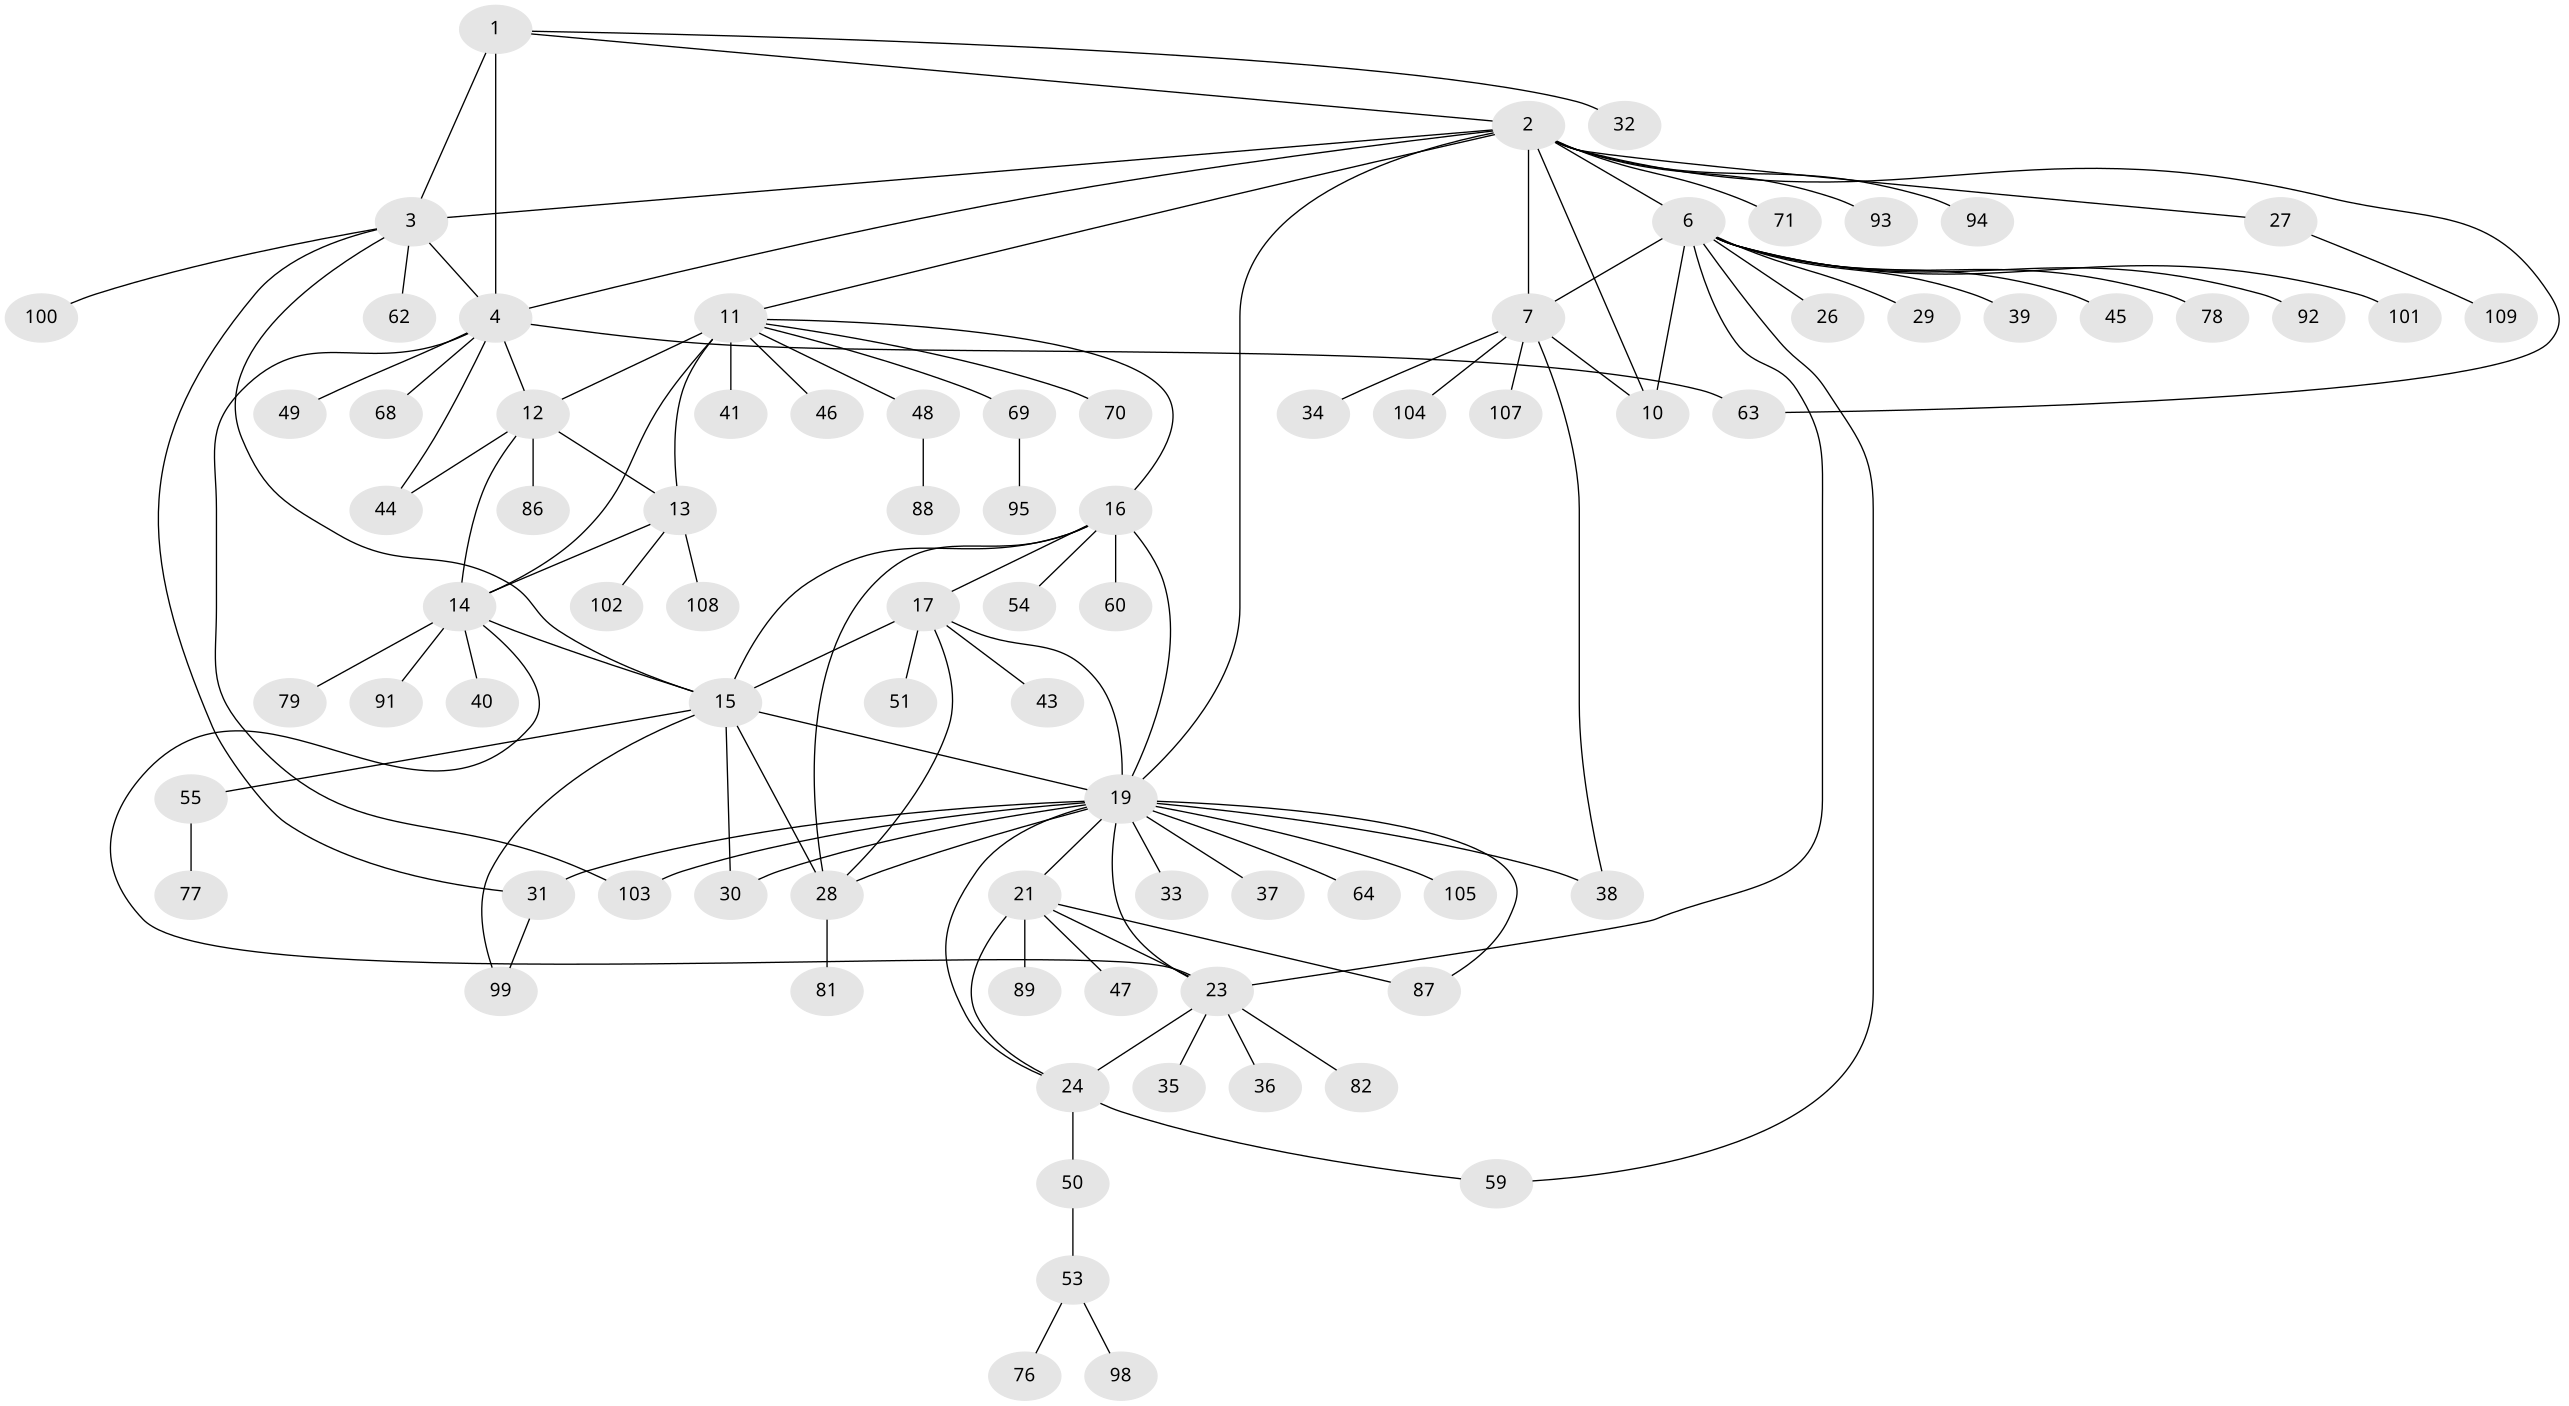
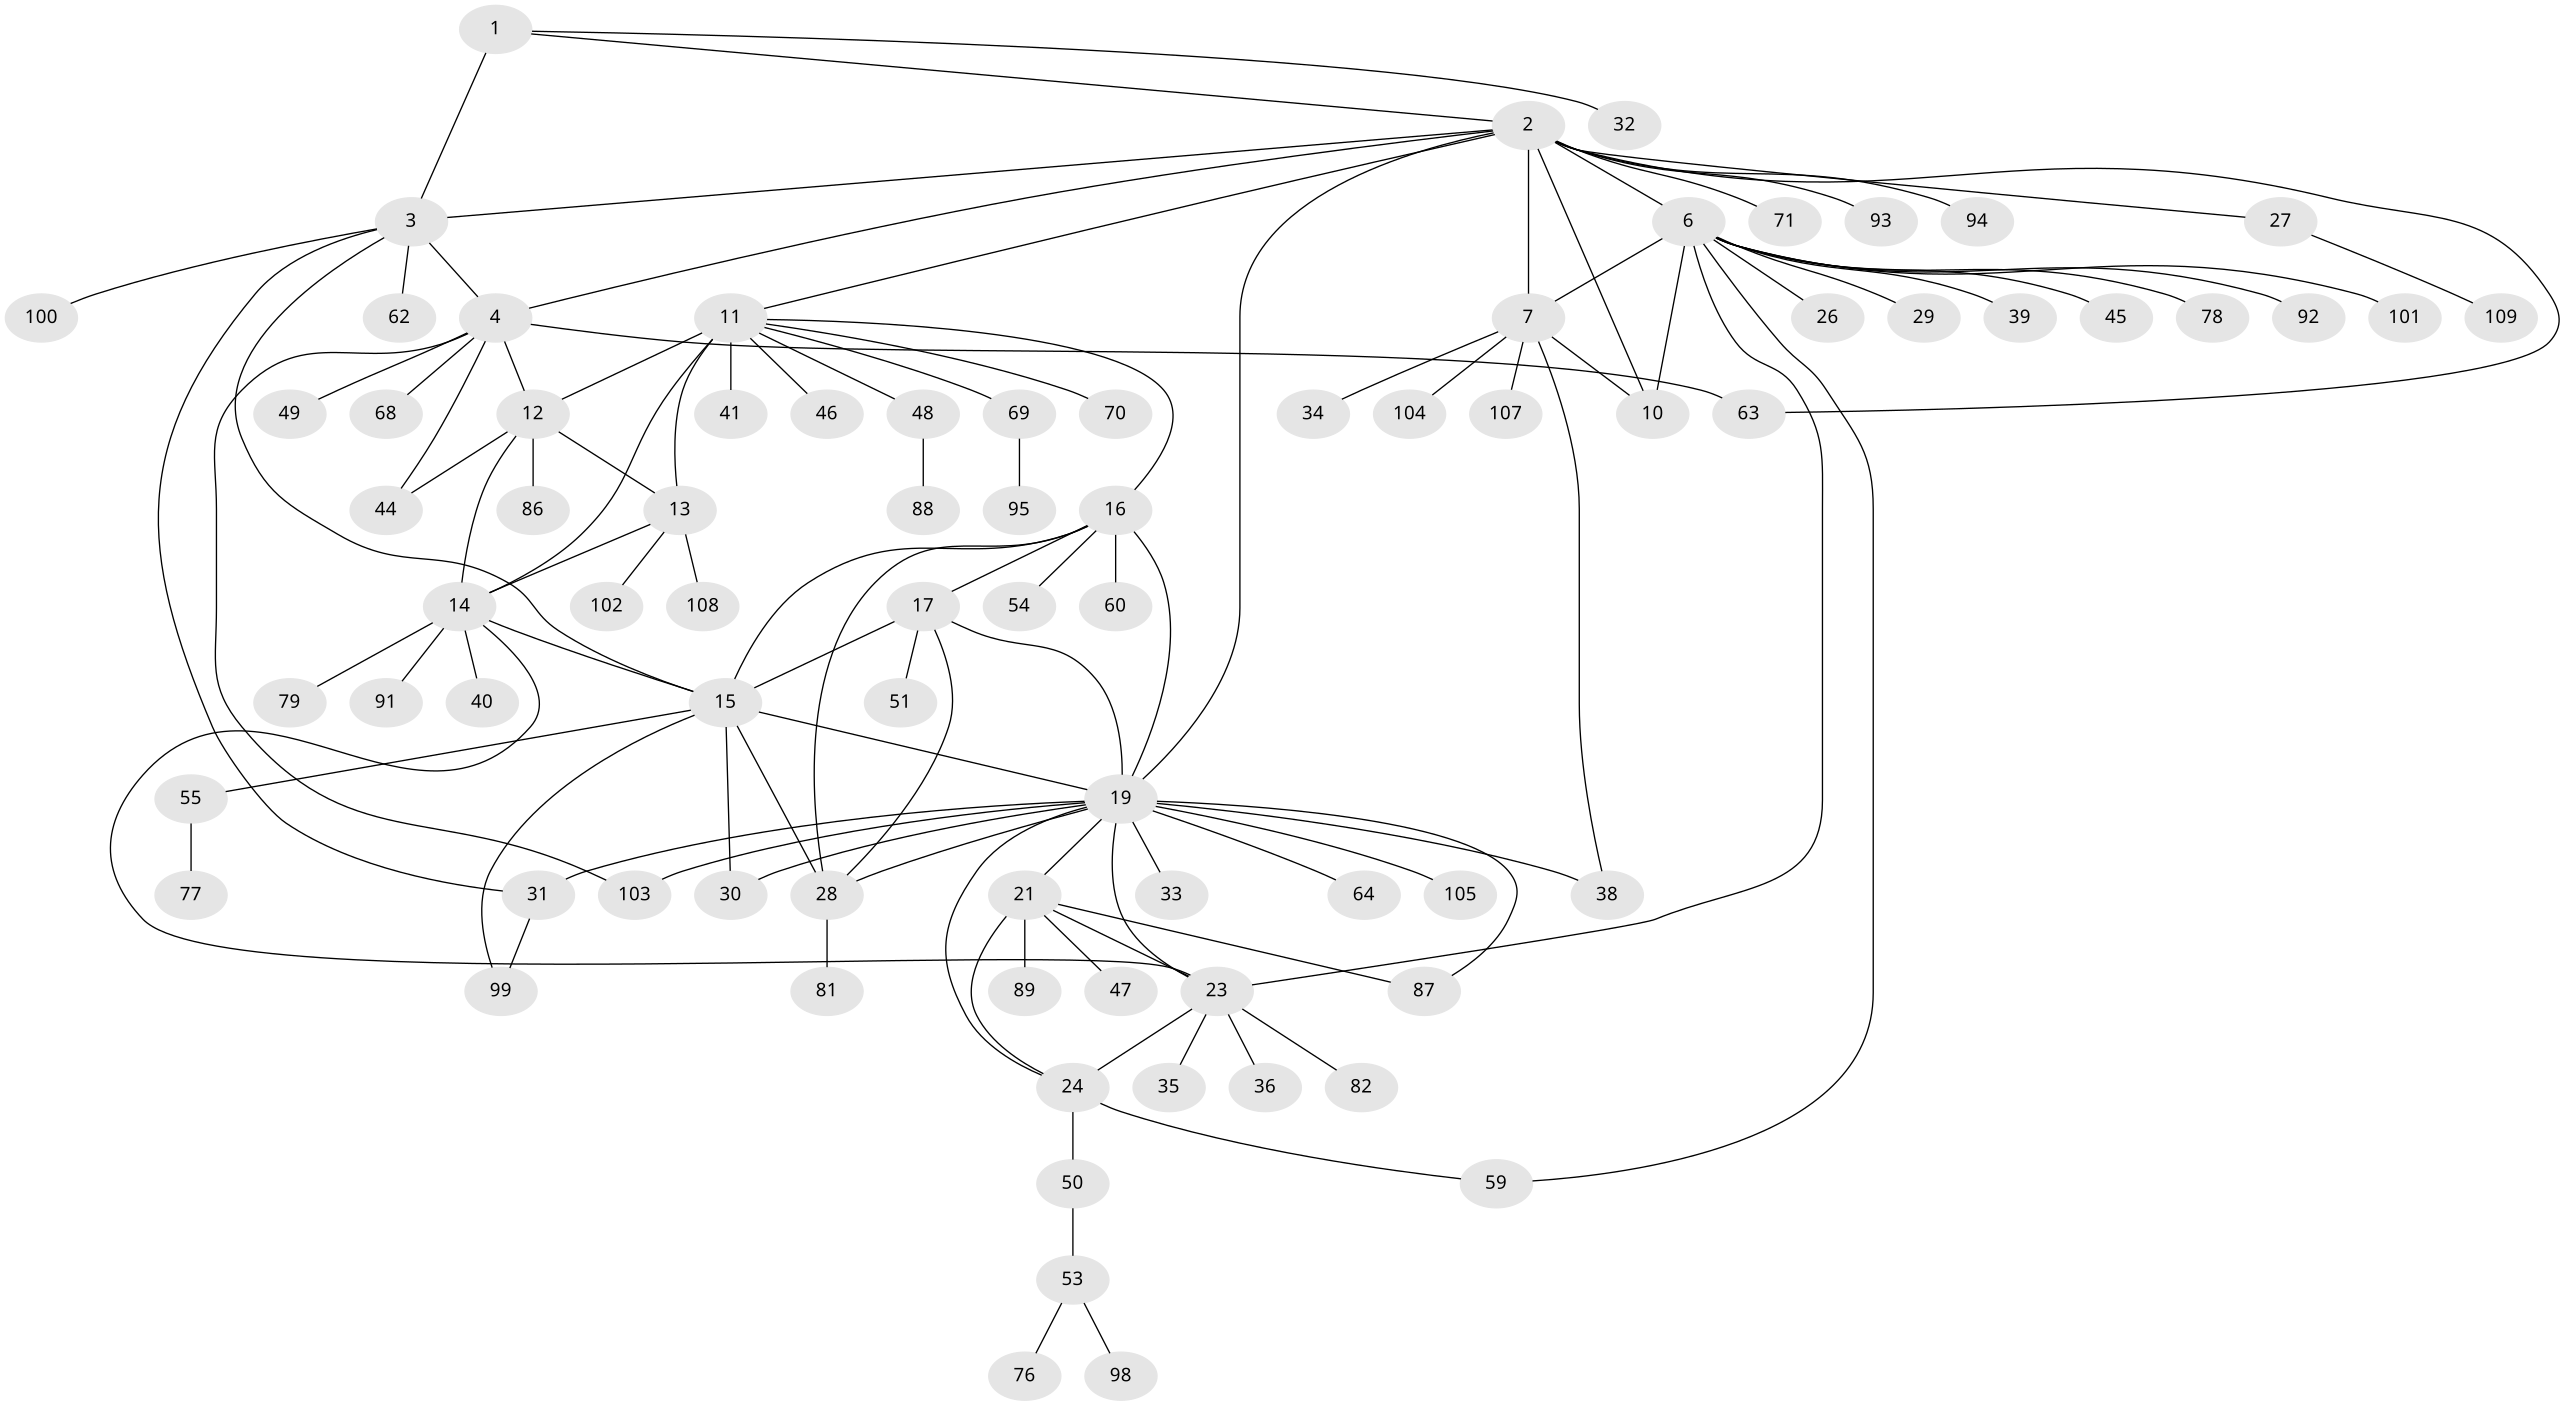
edge "1" -- "4": removed
node "43": removed
node "37": removed
